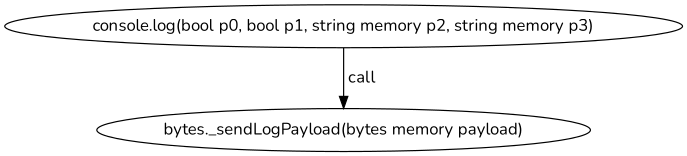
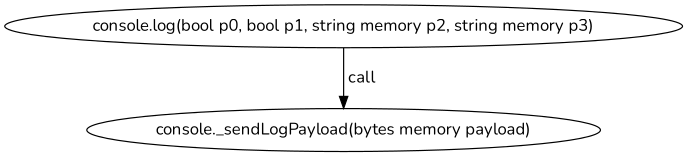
node "bytes._sendLogPayload(bytes memory payload)": label "bytes._sendLogPayload(bytes memory payload)" -> "console._sendLogPayload(bytes memory payload)"
